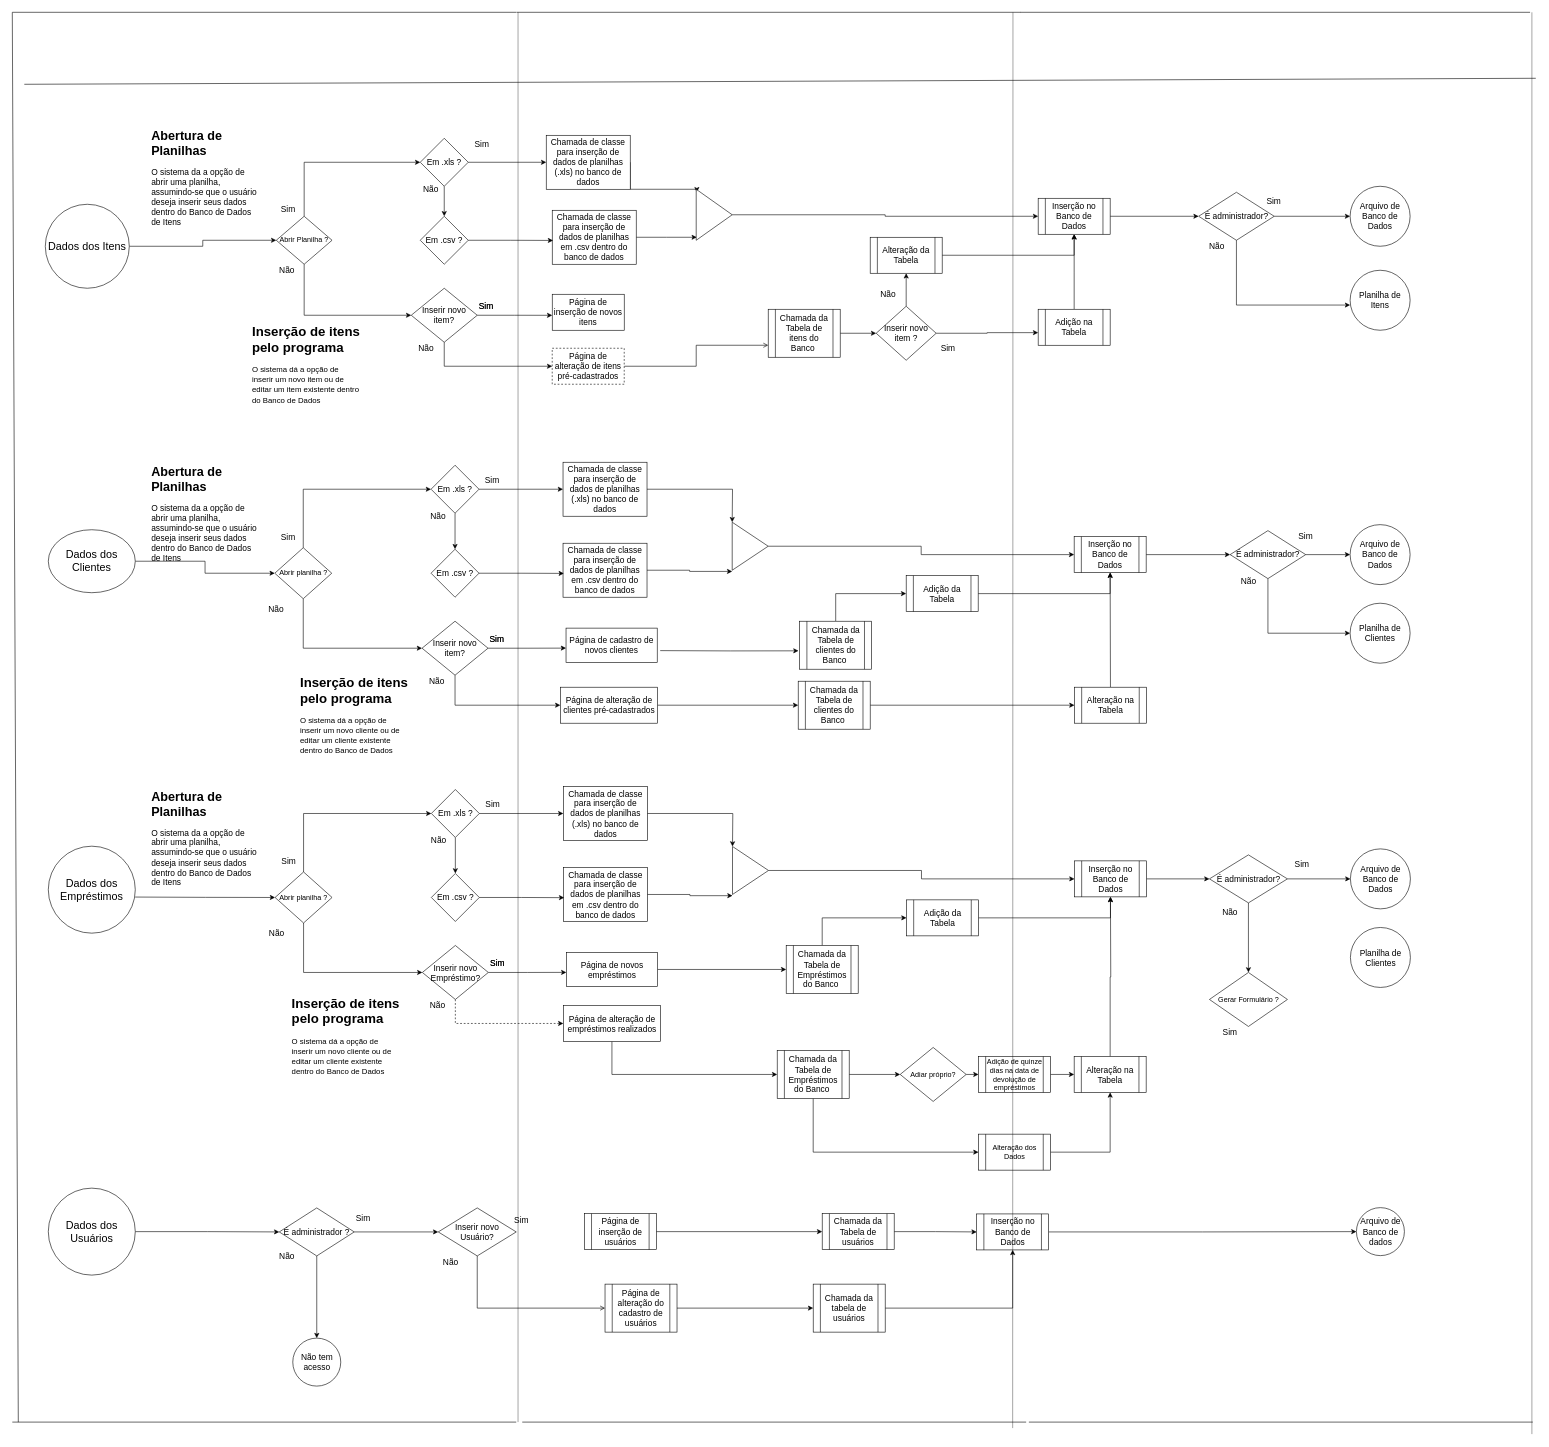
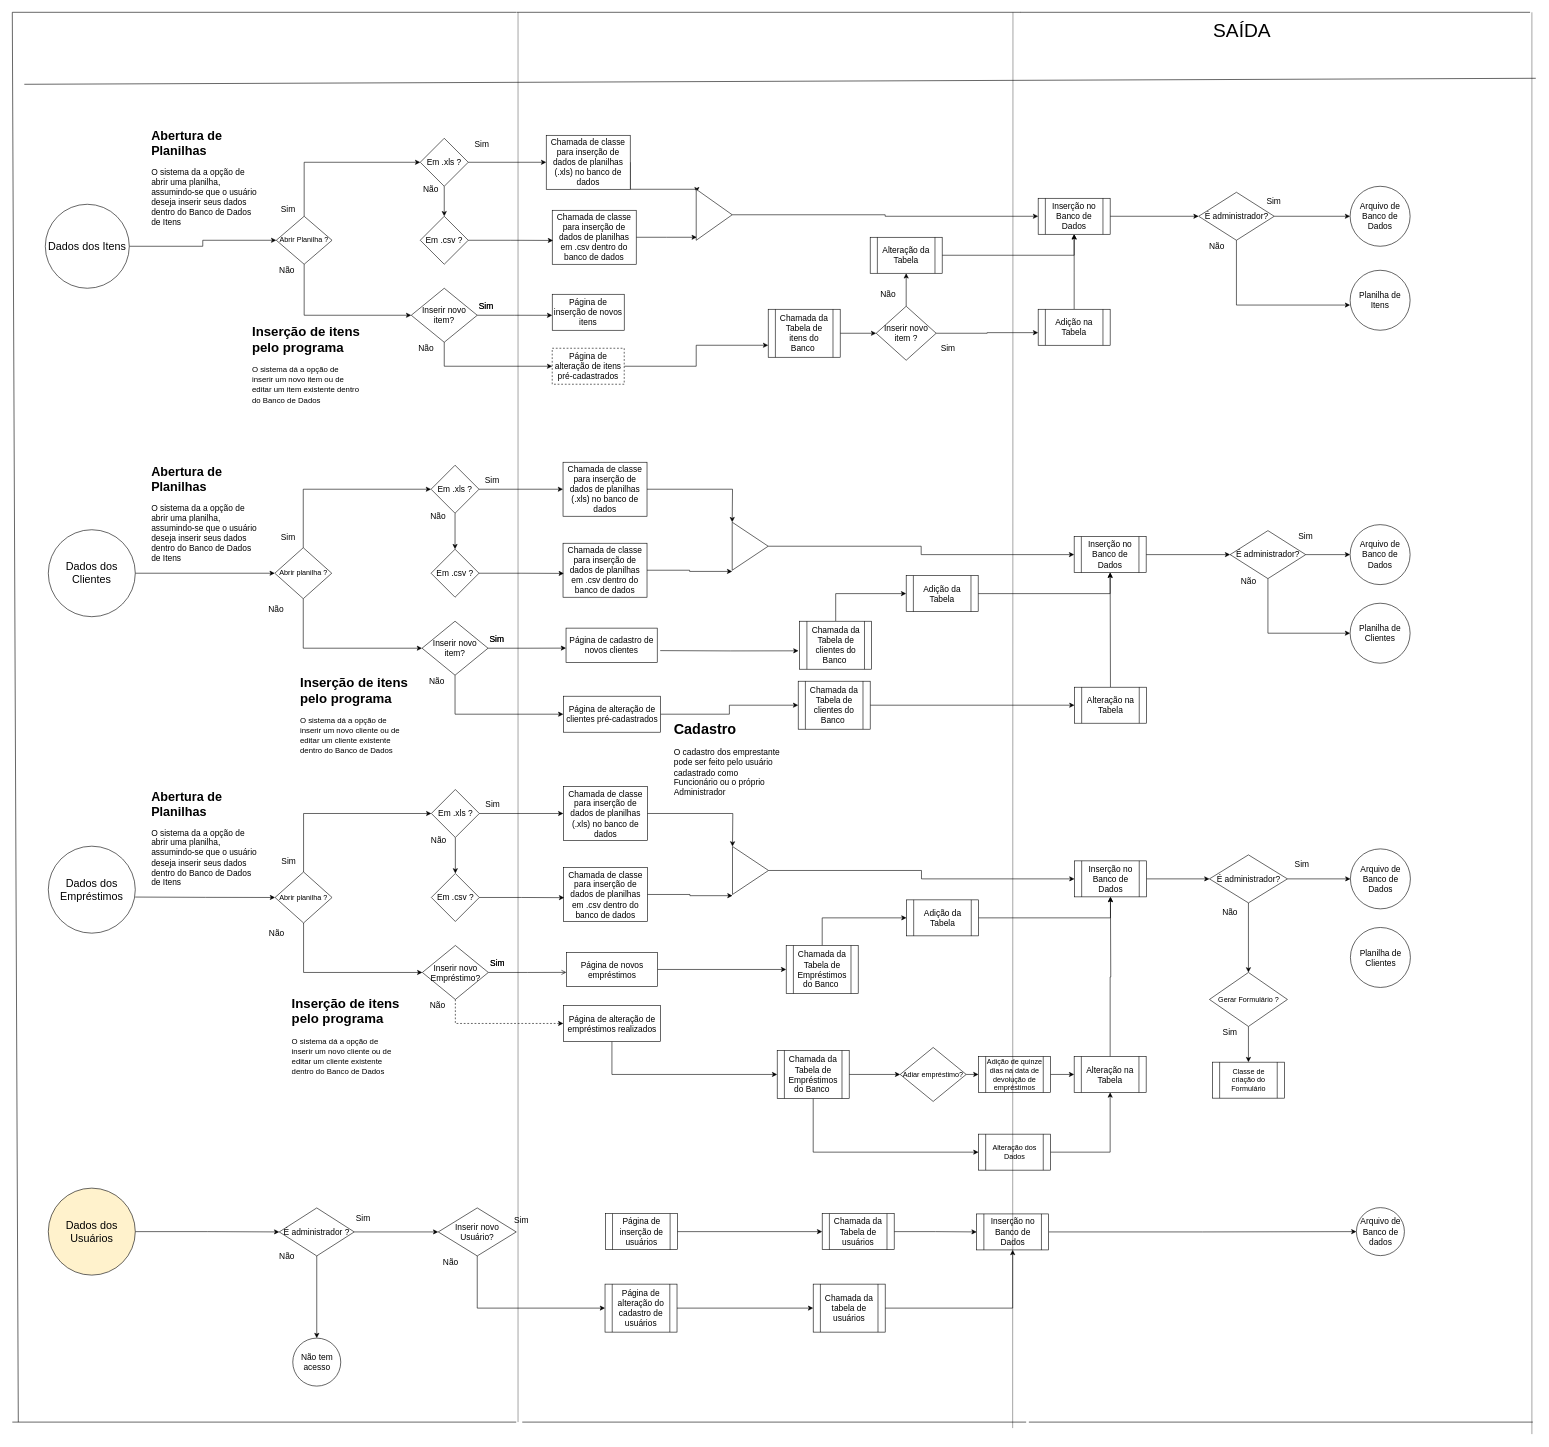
node "SAÍDA": added
edge "Página de alteração de itens pré-cadastrados" -> "Chamada da Tabela de itens do Banco": arrowhead open -> classic
node "Dados dos Clientes": size 87x63 -> 87x87
node "Página de alteração de clientes pré-cadastrados": moved (609, 705) -> (612, 714)
node "Cadastro O cadastro dos emprestante pode ser feito pelo usuário cadastrado como Funcionário ou o próprio Administrador": added
edge "Inserir novo Empréstimo?" -> "Página de novos empréstimos": arrowhead classic -> open
edge "Gerar Formulário ?" -> "Classe de criação do Formulário": added
node "Adiar próprio?": label "Adiar próprio?" -> "Adiar empréstimo?"
node "Classe de criação do Formulário": added
node "Dados dos Usuários": fillcolor #ffffff -> #fff2cc
node "Página de inserção de usuários": moved (620, 1232) -> (641, 1232)
edge "Inserir novo Usuário?" -> "Página de alteração do cadastro de usuários": arrowhead open -> classic
